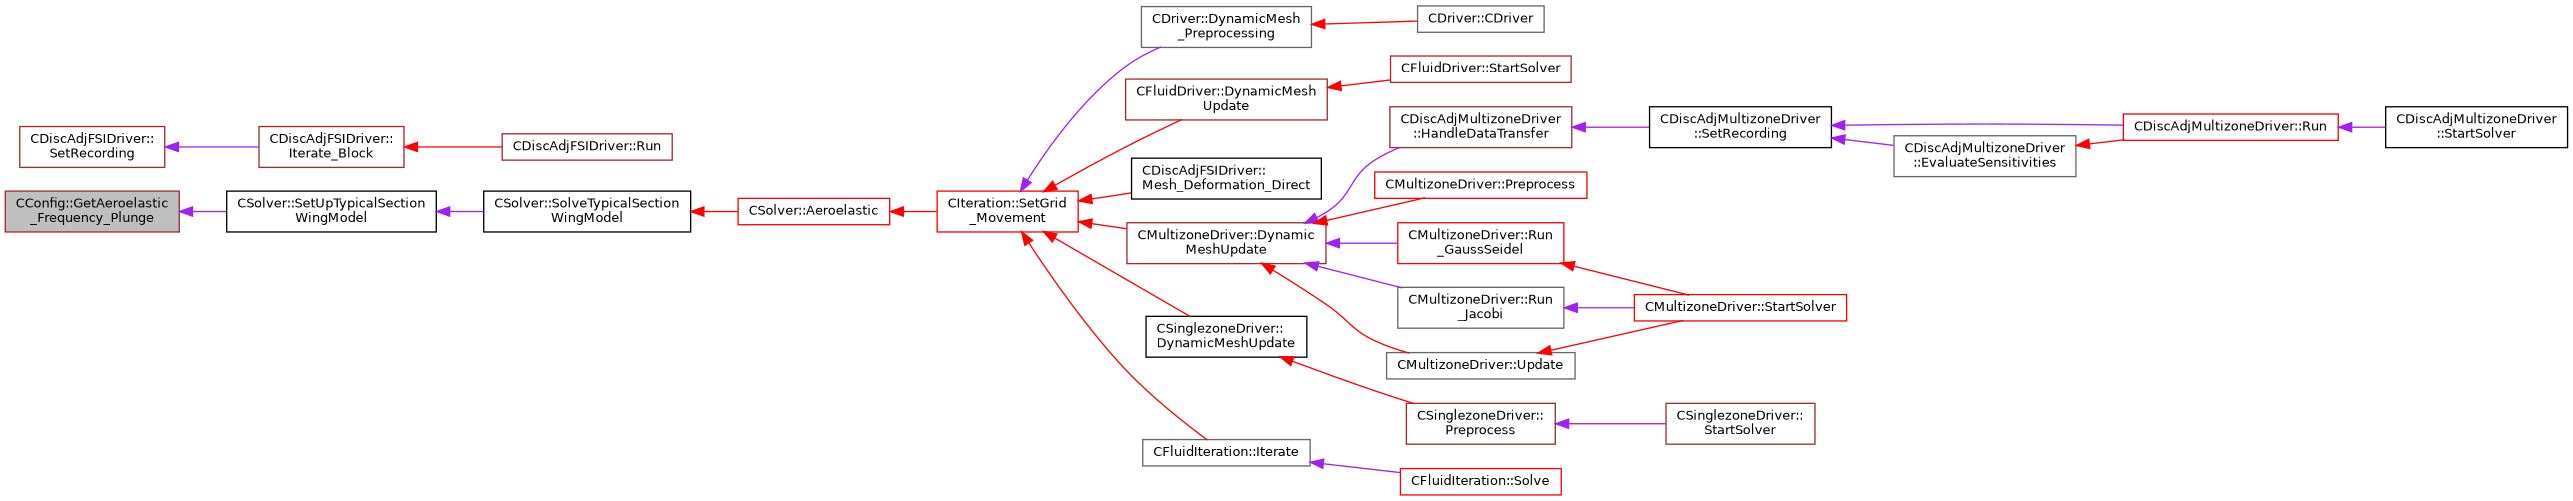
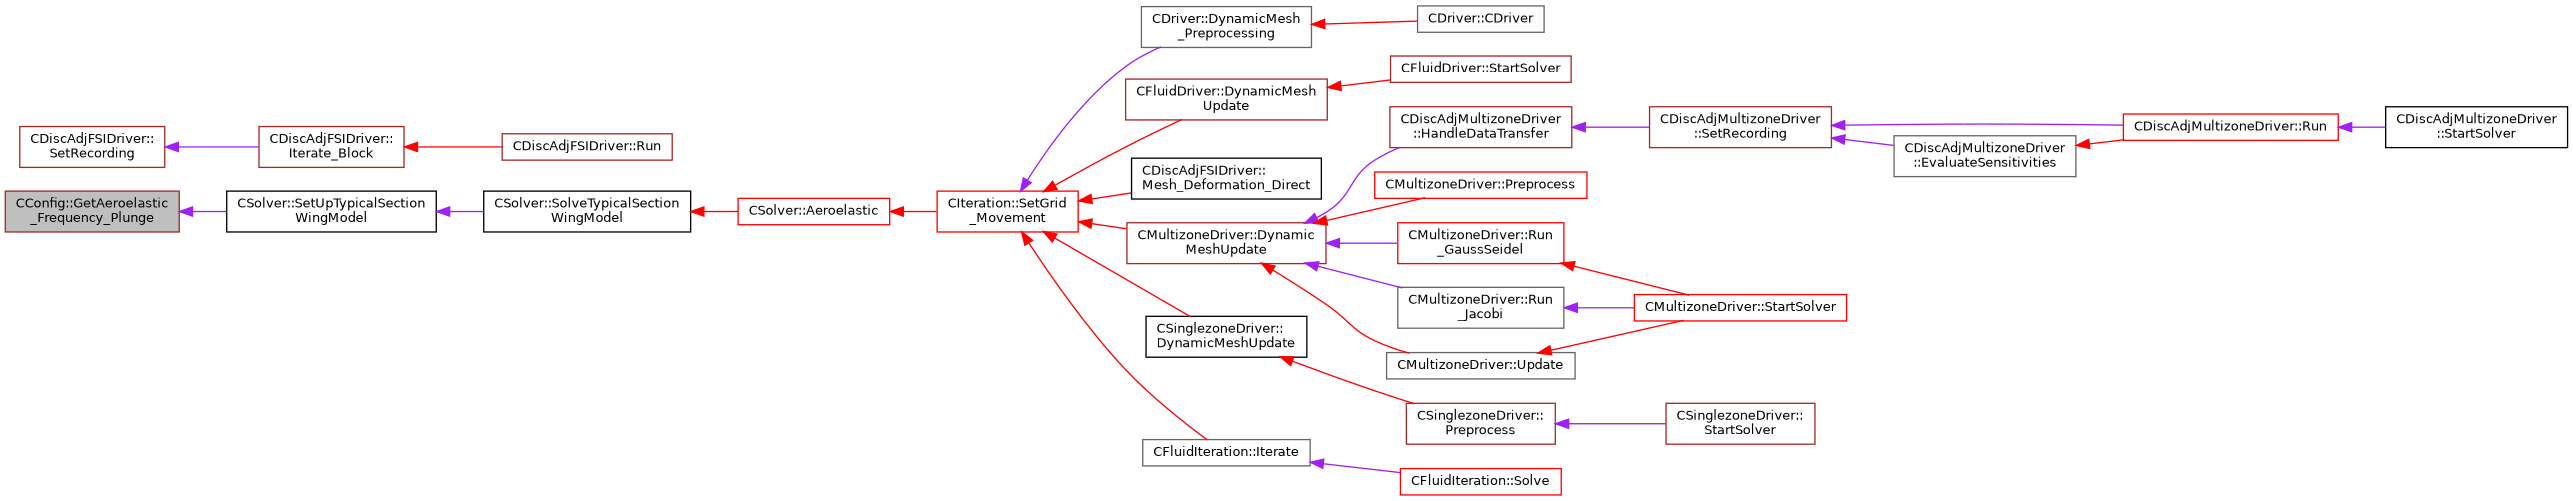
node "CDiscAdjMultizoneDriver ::SetRecording": color black -> brown
